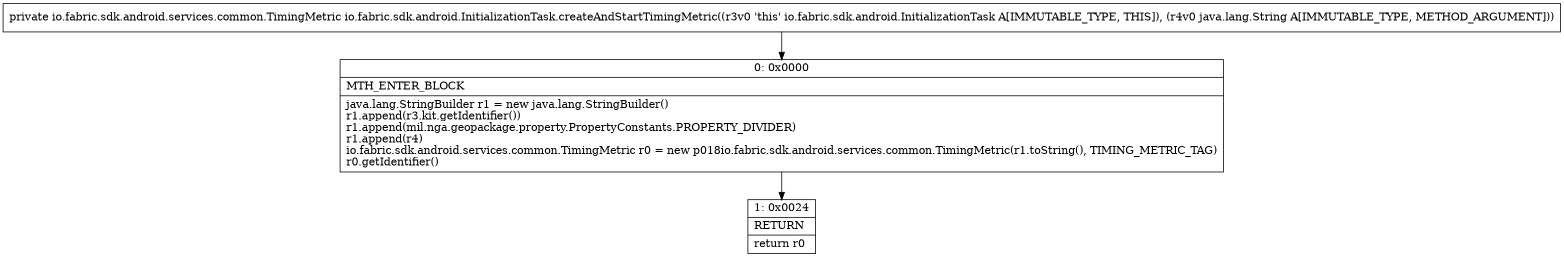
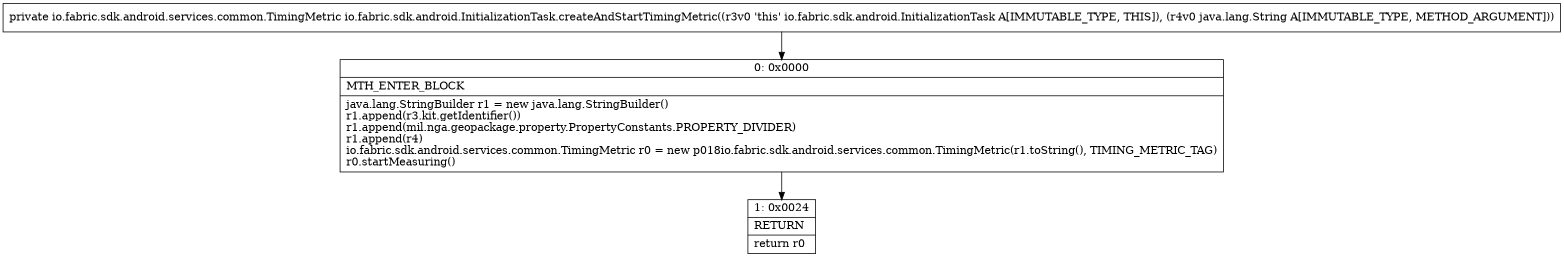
node "0: 0x0000": text "r0.getIdentifier()" -> "r0.startMeasuring()"
